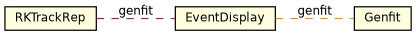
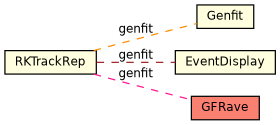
edge "EventDisplay" -- "Genfit": now "RKTrackRep" -- "Genfit"
node "GFRave": added
